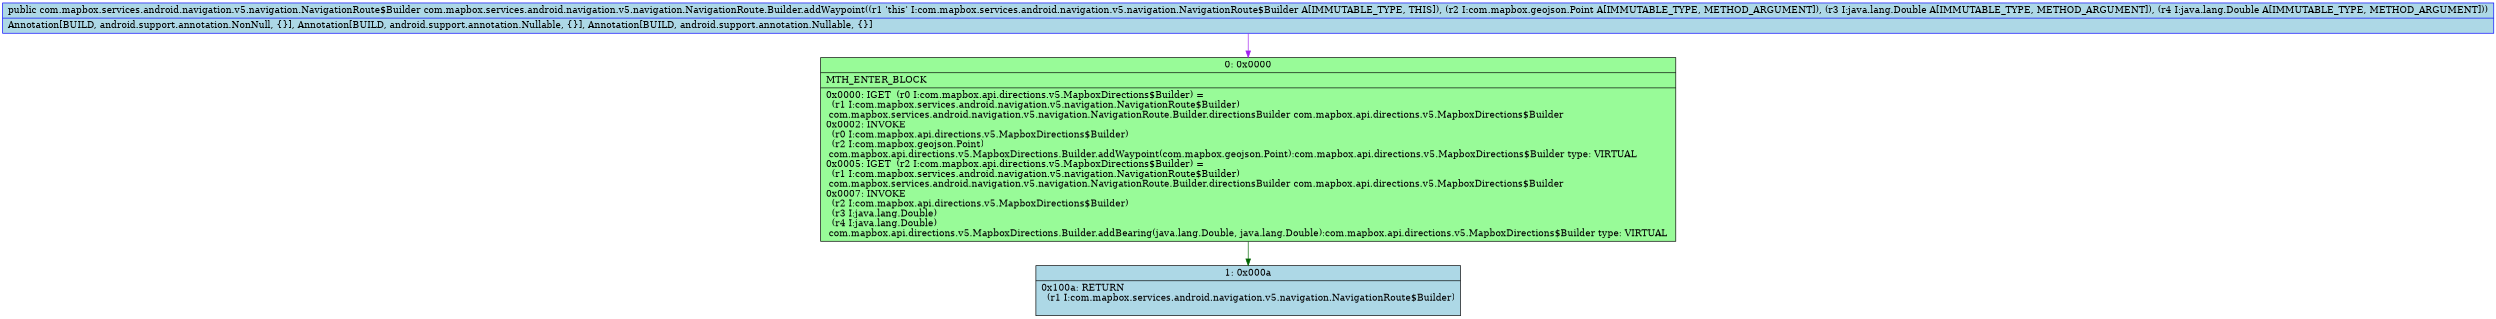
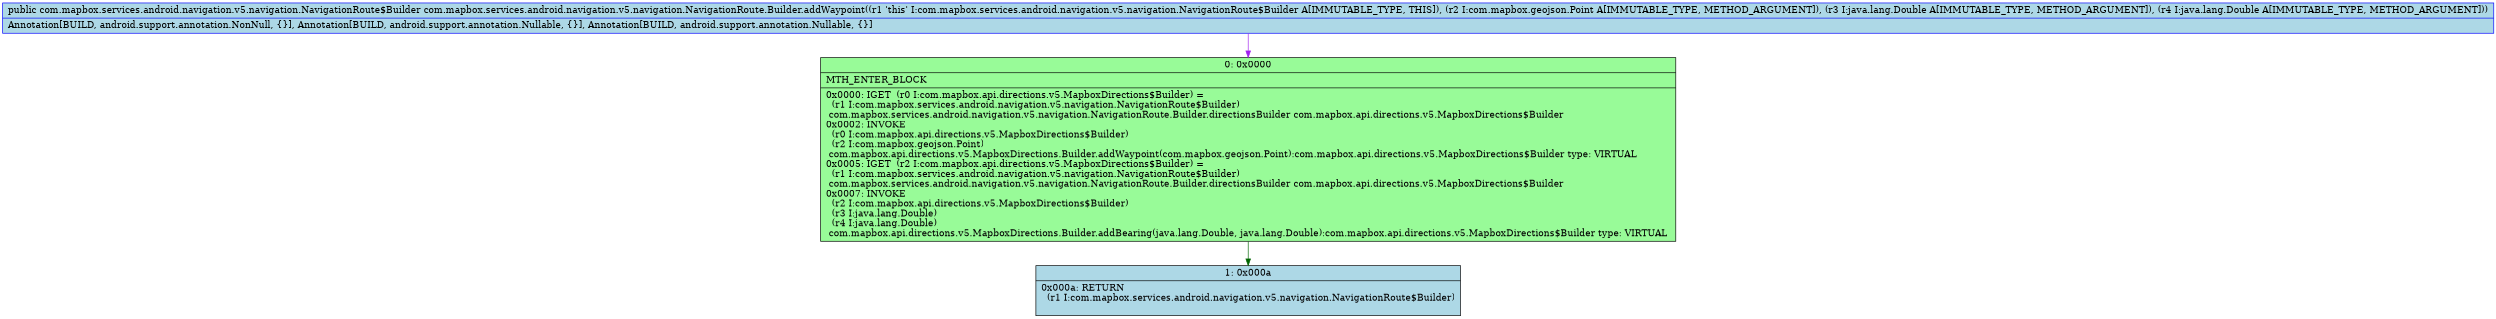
node "1: 0x000a": text "0x100a: RETURN" -> "0x000a: RETURN"
